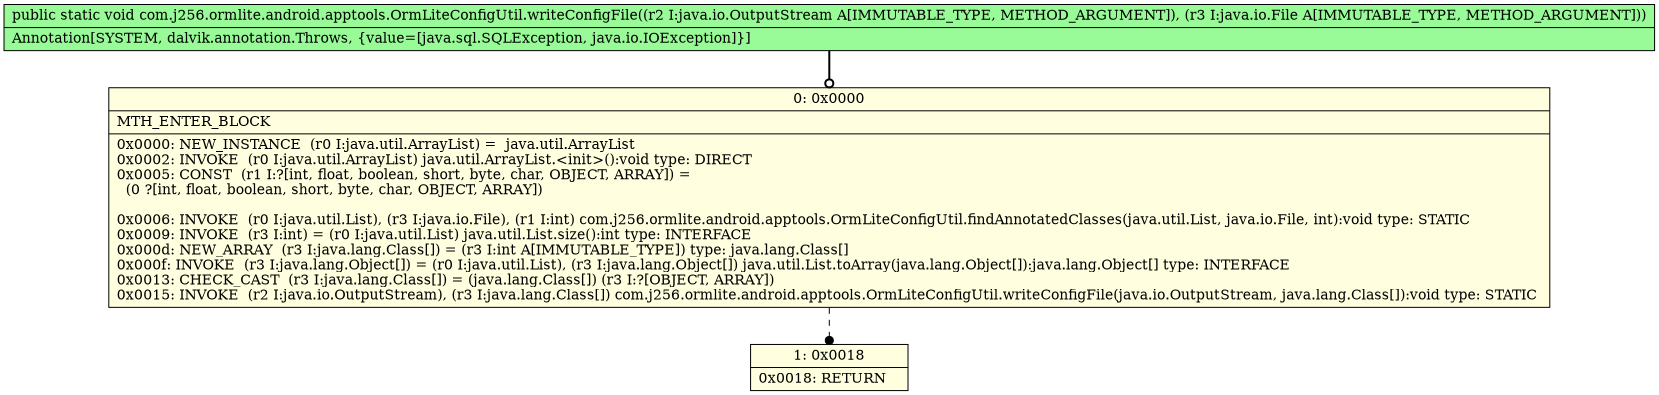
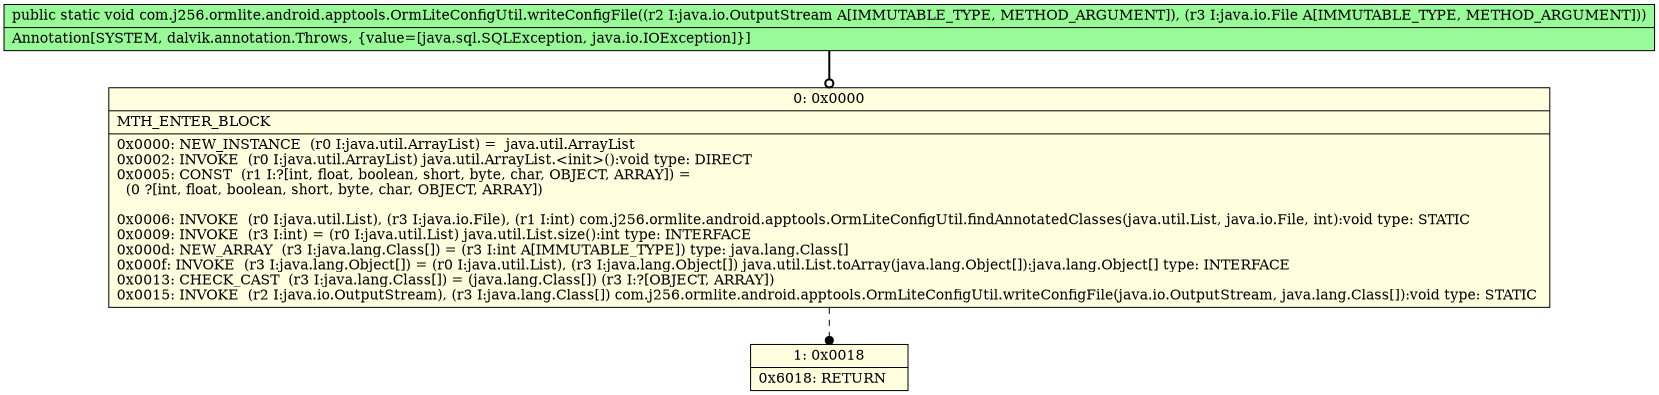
node "1: 0x0018": text "0x0018: RETURN" -> "0x6018: RETURN"
